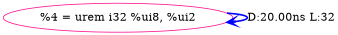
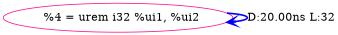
node "%4 = urem i32 %ui8, %ui2": label "%4 = urem i32 %ui8, %ui2" -> "%4 = urem i32 %ui1, %ui2"
